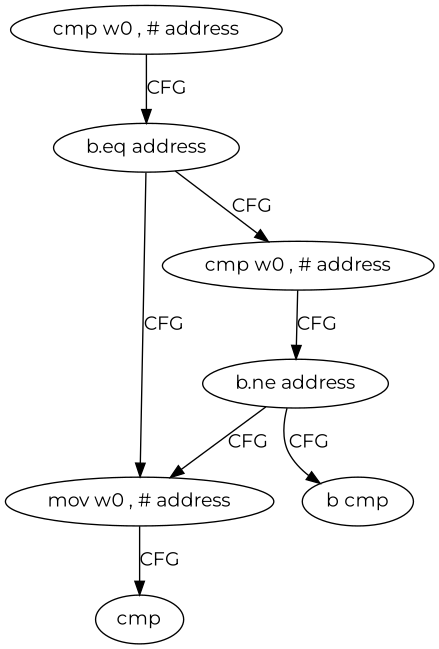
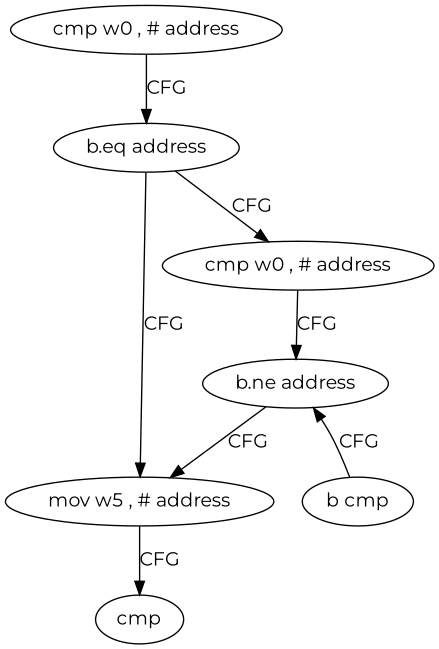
edge "b.ne address" -> "b cmp": reversed
node "mov w0 , # address": label "mov w0 , # address" -> "mov w5 , # address"
